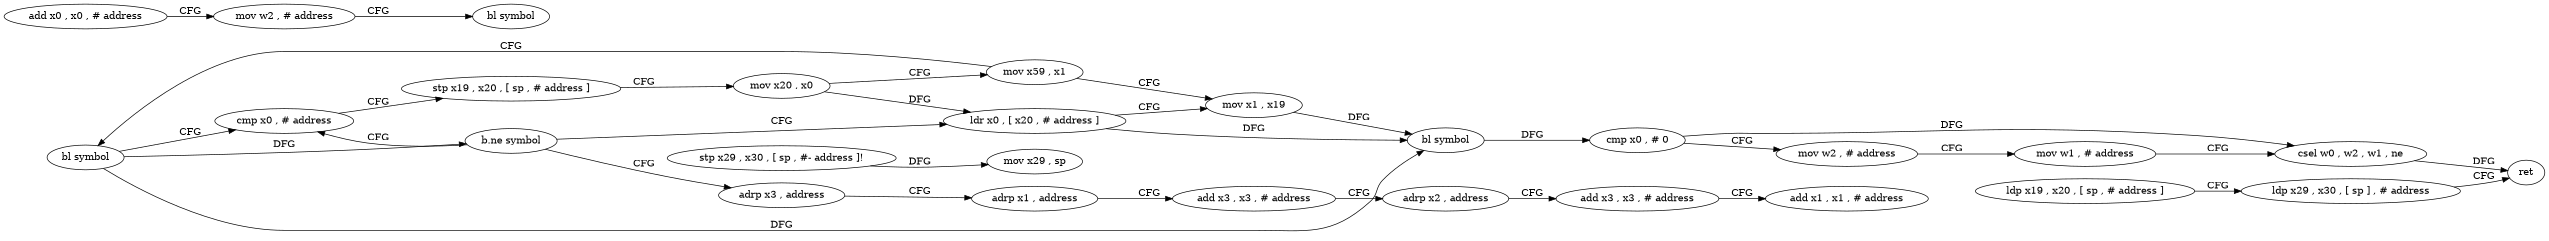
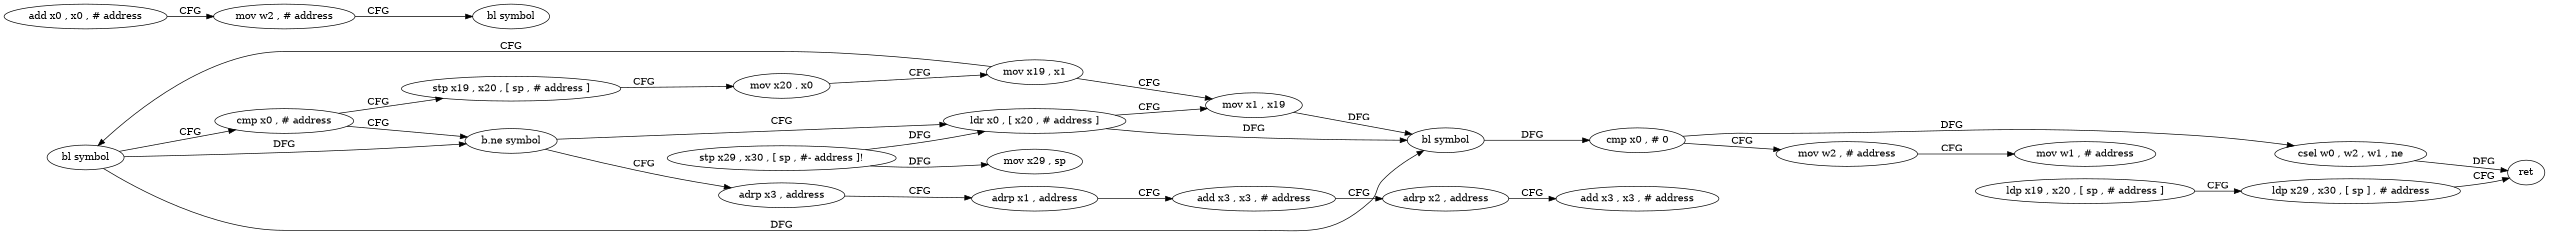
node "mov x59 , x1": label "mov x59 , x1" -> "mov x19 , x1"
edge "mov x20 , x0" -> "ldr x0 , [ x20 , # address ]": now "stp x29 , x30 , [ sp , #- address ]!" -> "ldr x0 , [ x20 , # address ]"
edge "b.ne symbol" -> "cmp x0 , # address": reversed
edge "mov w1 , # address" -> "csel w0 , w2 , w1 , ne": removed, label "CFG"
node "add x1 , x1 , # address": removed
